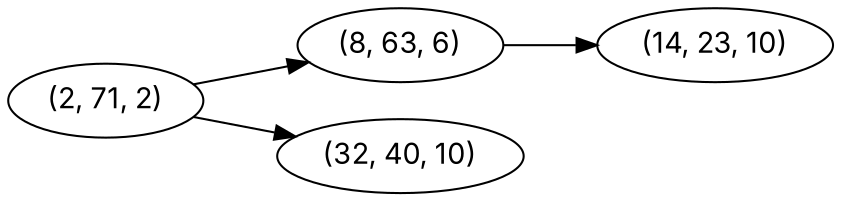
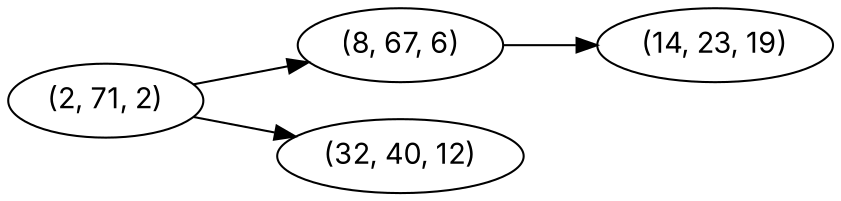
node "(8, 63, 6)": label "(8, 63, 6)" -> "(8, 67, 6)"
node "(14, 23, 10)": label "(14, 23, 10)" -> "(14, 23, 19)"
node "(32, 40, 10)": label "(32, 40, 10)" -> "(32, 40, 12)"
